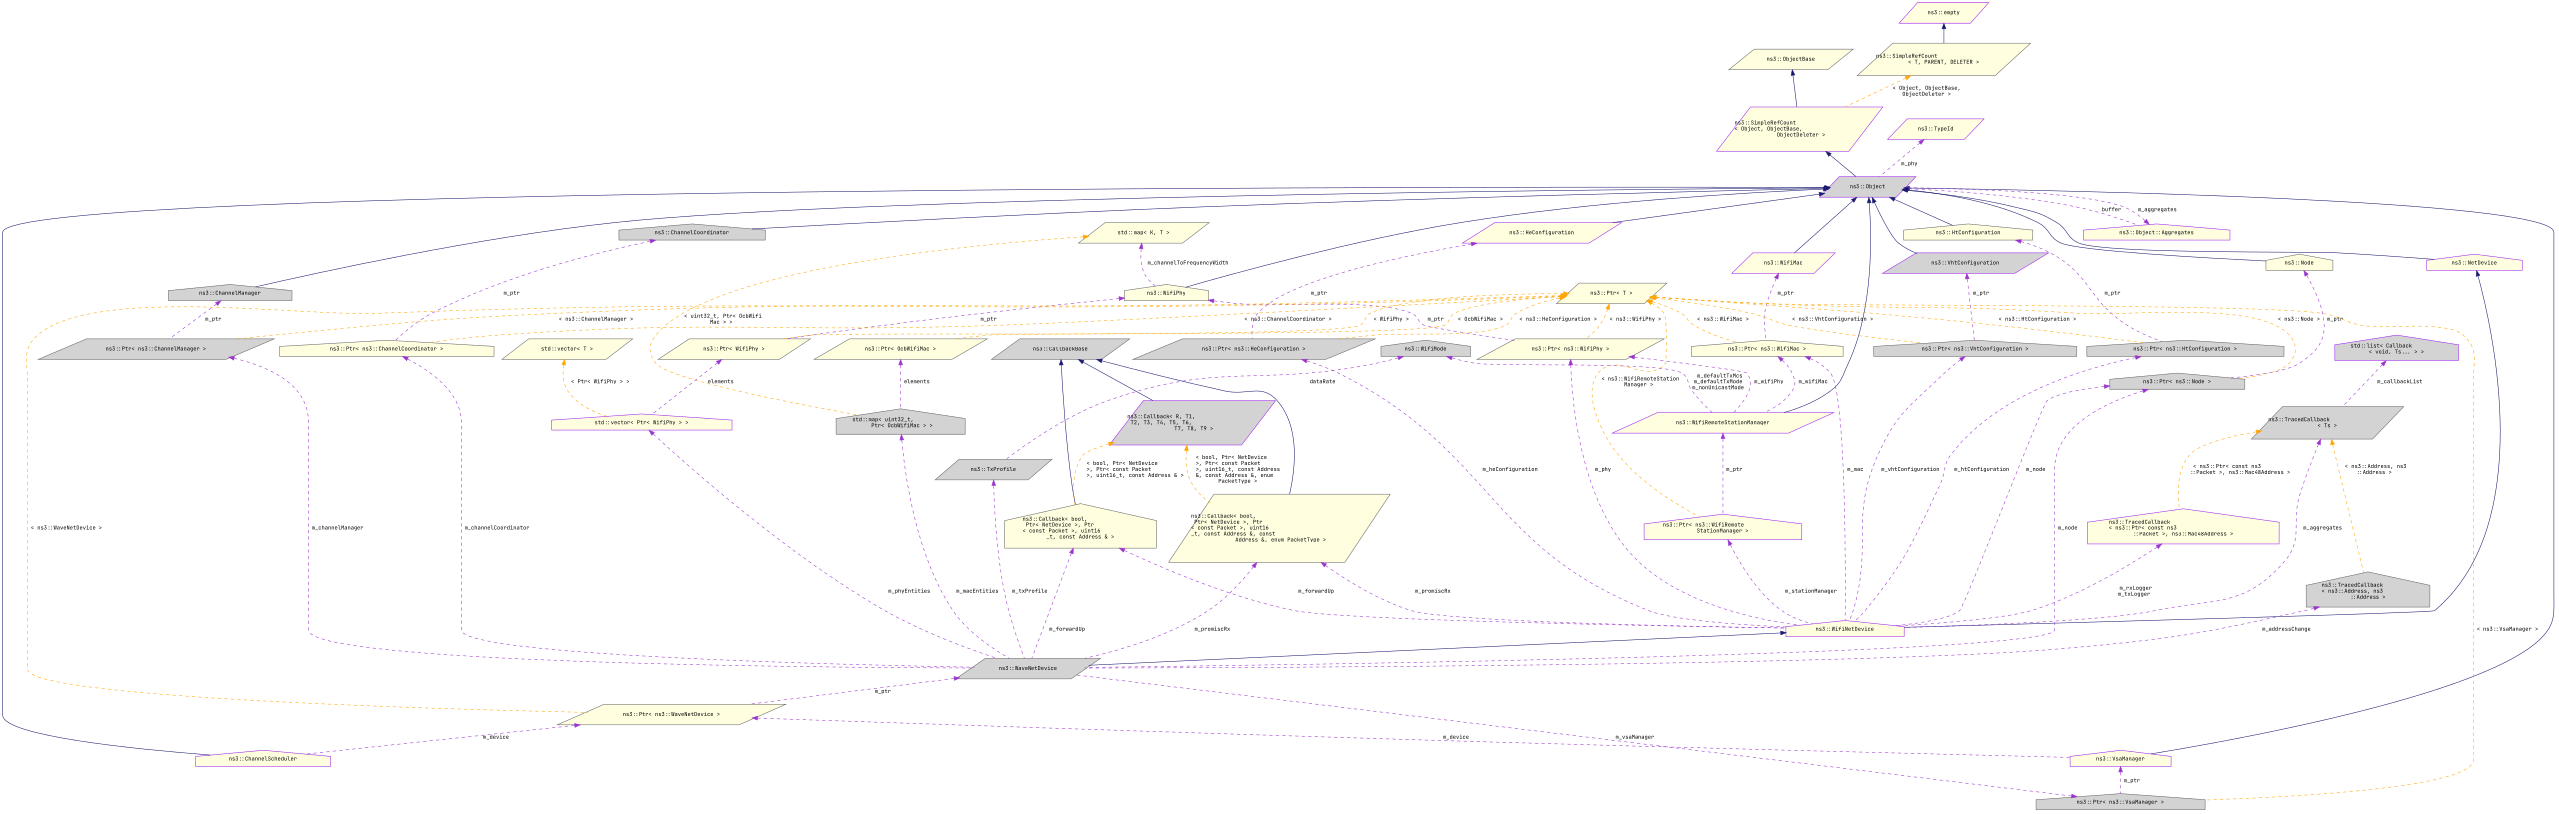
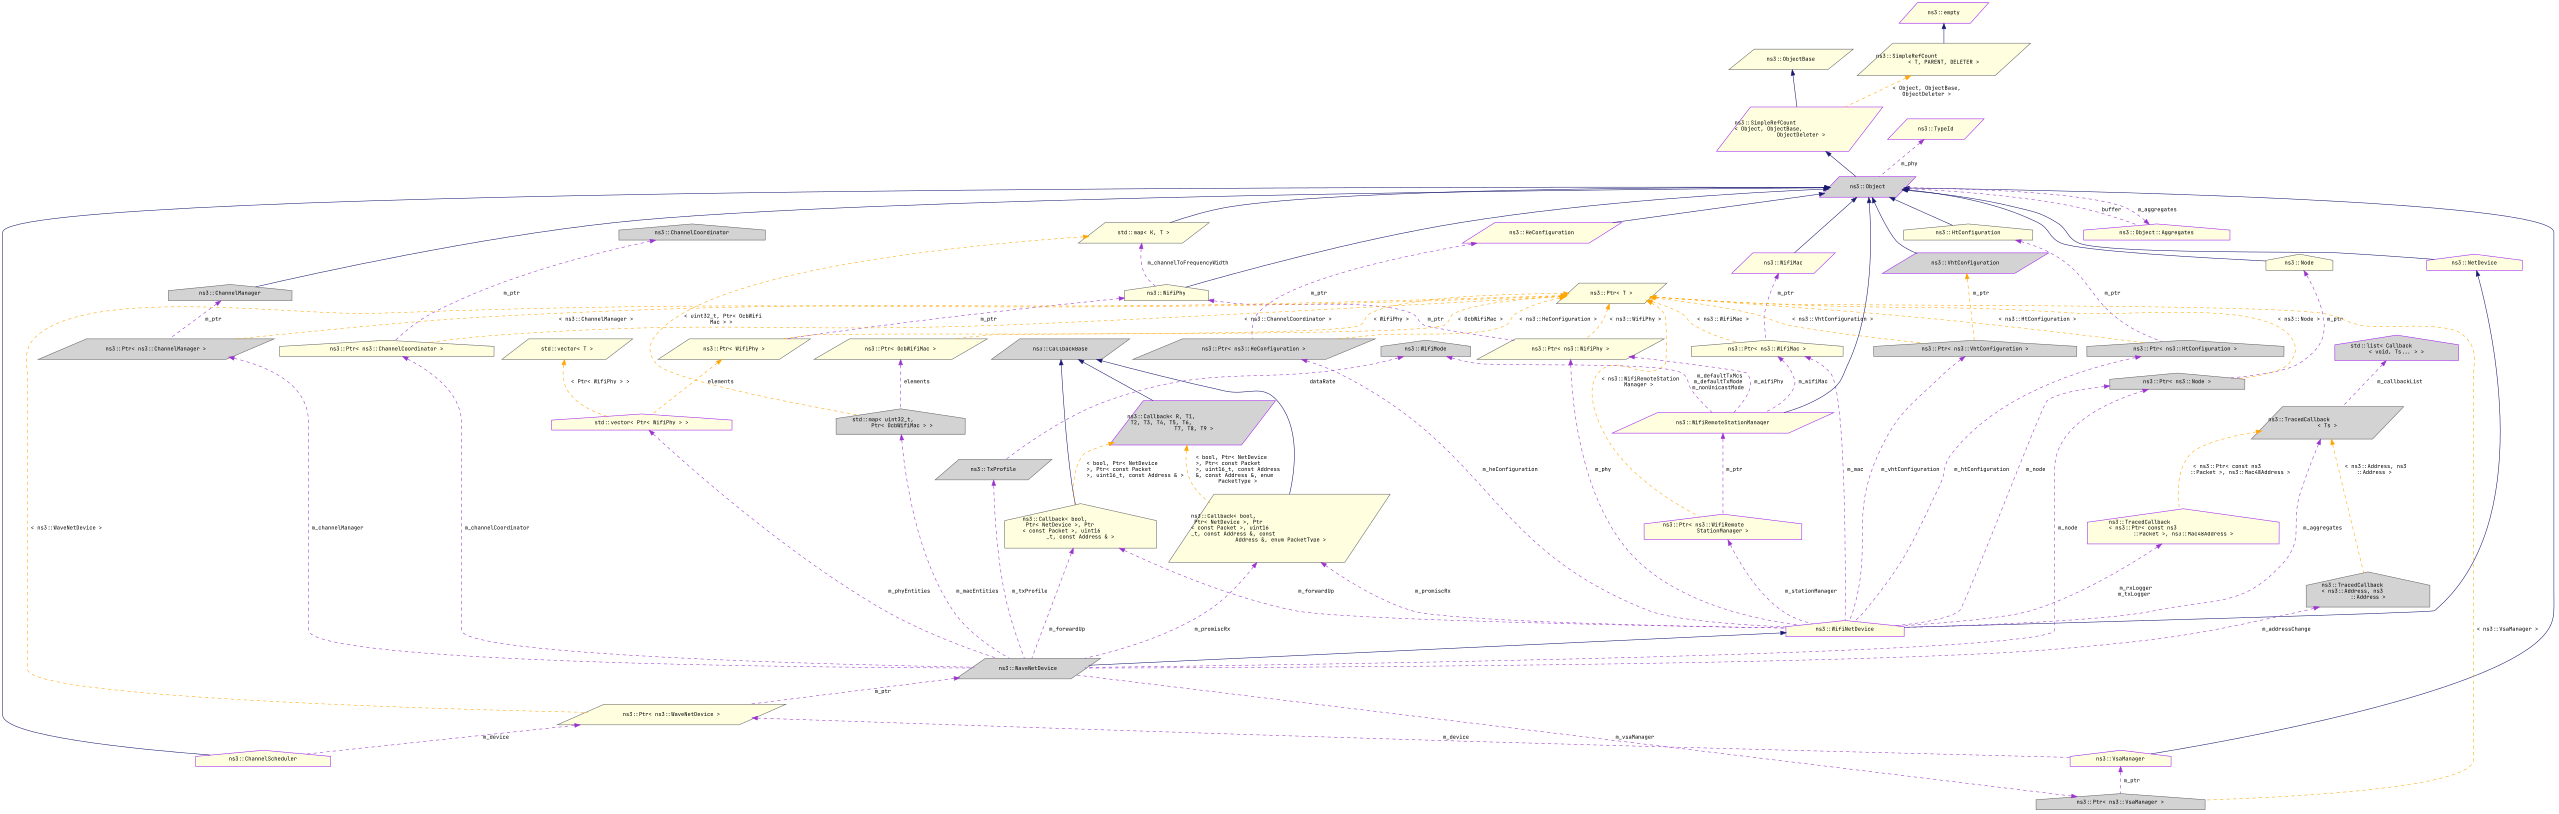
edge "ns3::ChannelCoordinator" -> "ns3::Object": now "std::map< K, T >" -> "ns3::Object"
edge "ns3::Ptr< ns3::VhtConfiguration >" -> "ns3::VhtConfiguration": color darkorchid3 -> orange
edge "std::vector< Ptr< WifiPhy > >" -> "ns3::Ptr< WifiPhy >": color darkorchid3 -> orange
